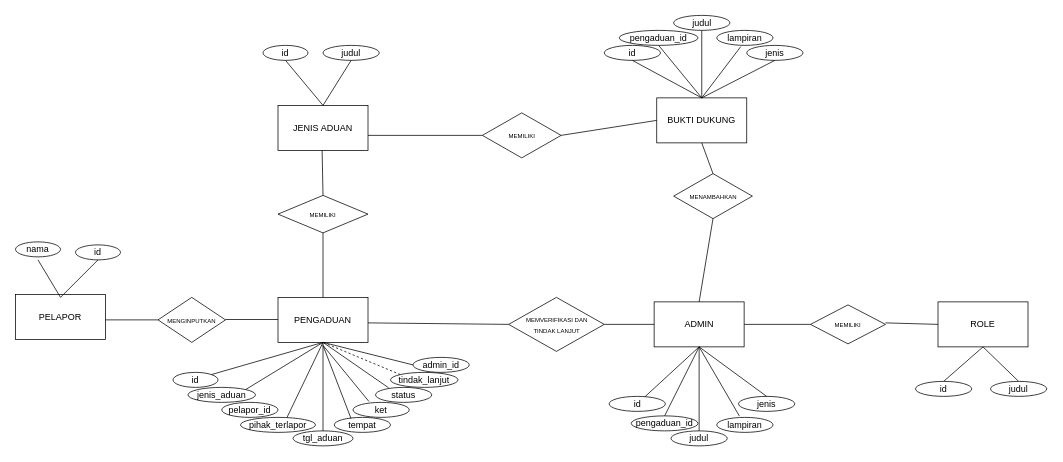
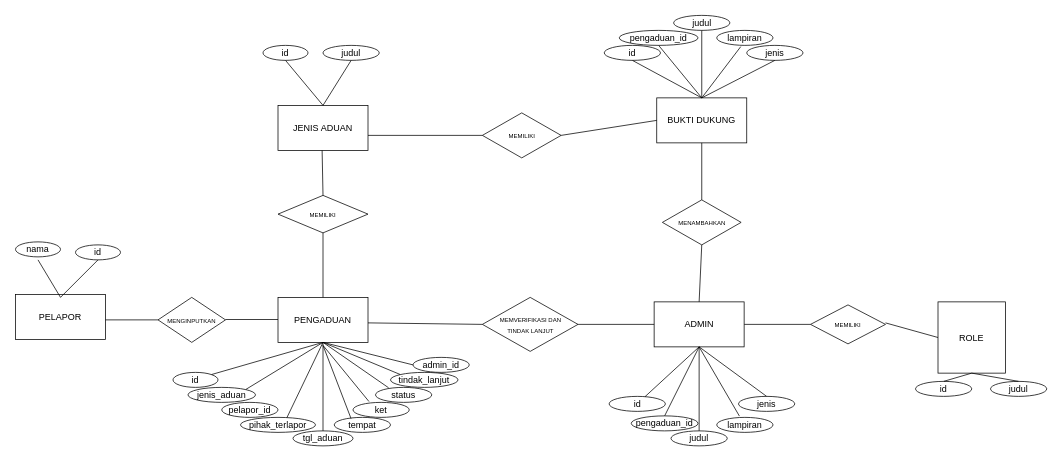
node "MENAMBAHKAN": moved (713, 196) -> (702, 222)
node "MEMVERIFIKASI DAN TINDAK LANJUT": moved (556, 324) -> (530, 324)
node "ROLE": size 90x45 -> 68x71
edge "PENGADUAN" -- "tindak_lanjut": style dashed -> solid
